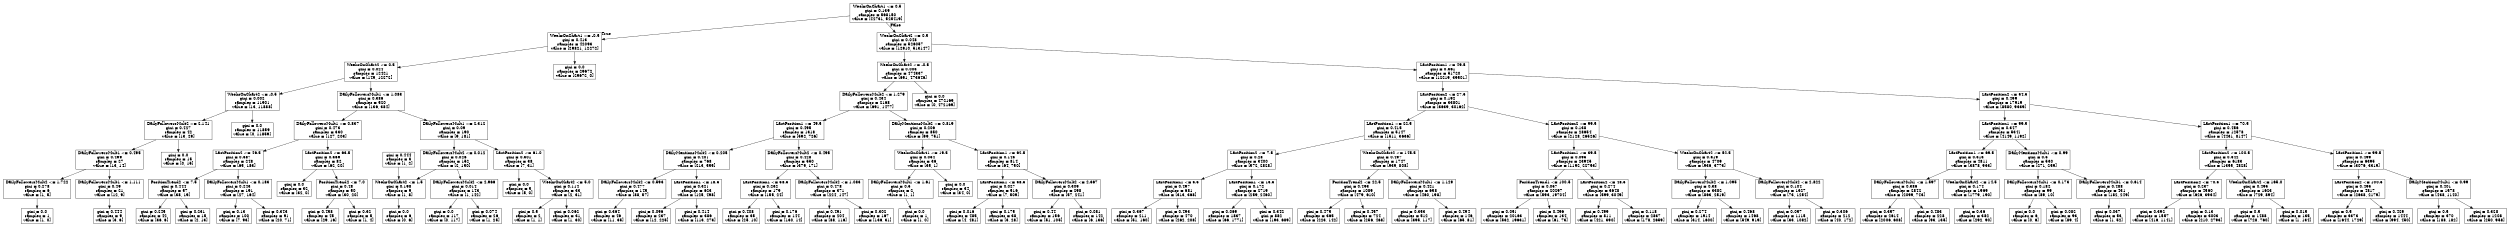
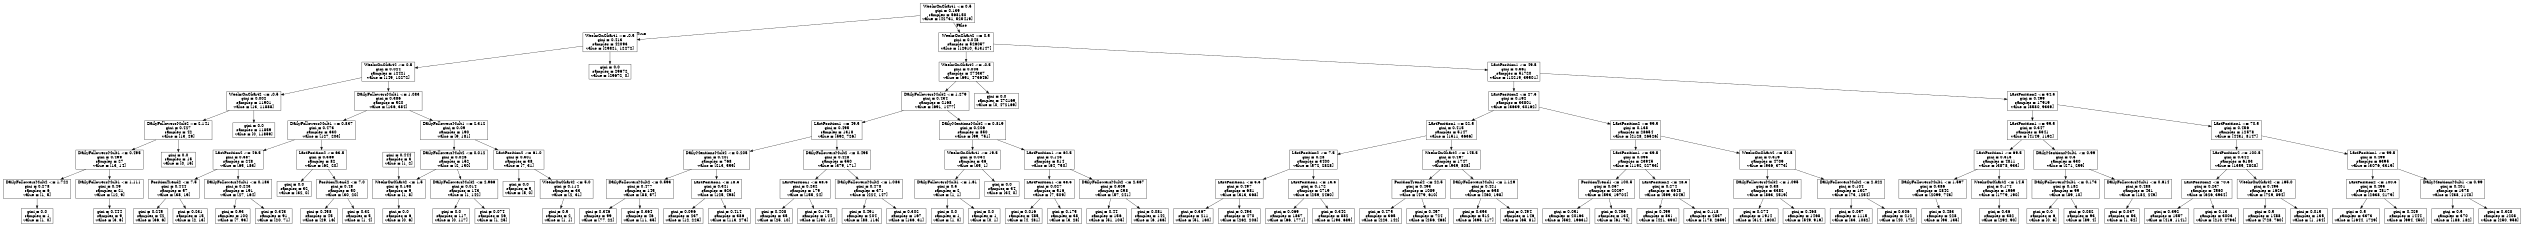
node "gini = 0.13 samples = 100 value = [7, 93]": label "gini = 0.13 samples = 100 value = [7, 93]" -> "gini = 0.93 samples = 100 value = [7, 93]"
node "gini = 0.062 samples = 31 value = [1, 30]": removed
node "gini = 0.346 samples = 99 value = [77, 22]": added
node "gini = 0.0 samples = 1 value = [0, 1]": added
node "gini = 0.342 gini = 882 value = [193, 689]": label "gini = 0.342 gini = 882 value = [193, 689]" -> "gini = 0.342 samples = 882 value = [193, 689]"
node "gini = 0.499 samples = 811 value = [421, 390]": label "gini = 0.499 samples = 811 value = [421, 390]" -> "gini = 0.499 samples = 831 value = [421, 390]"
node "gini = 0.357 samples = 2614 value = [2006, 608]": removed
